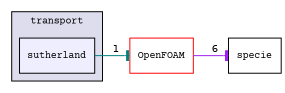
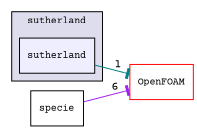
cluster "transport": label "transport" -> "sutherland"
edge "OpenFOAM" -> "specie": reversed
